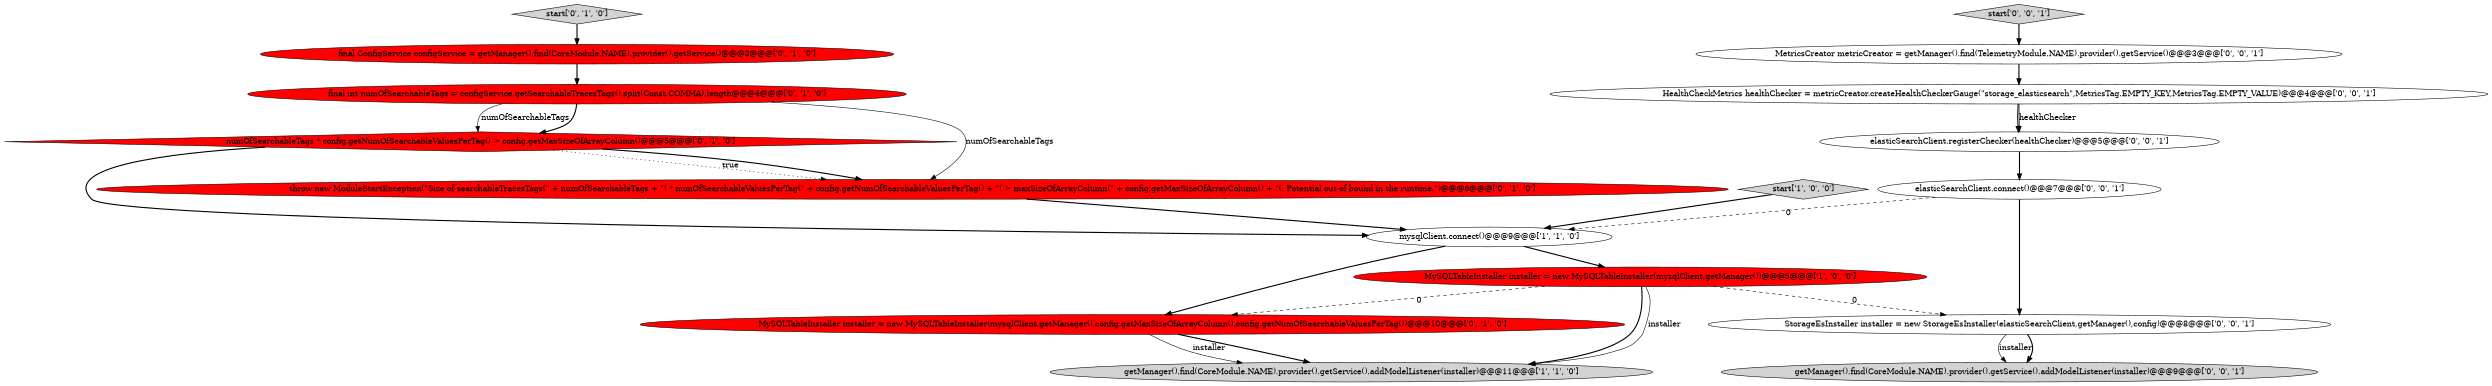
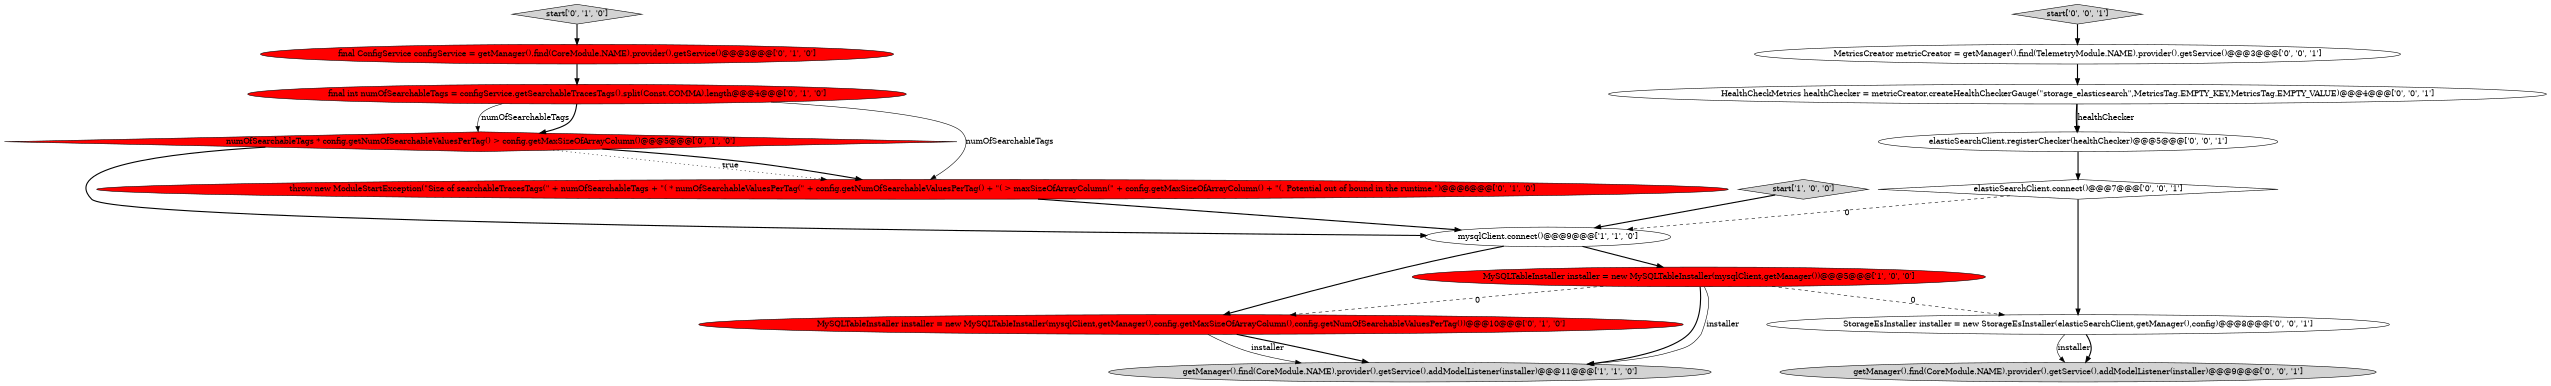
node "elasticSearchClient.connect()@@@7@@@['0', '0', '1']": shape ellipse -> diamond
